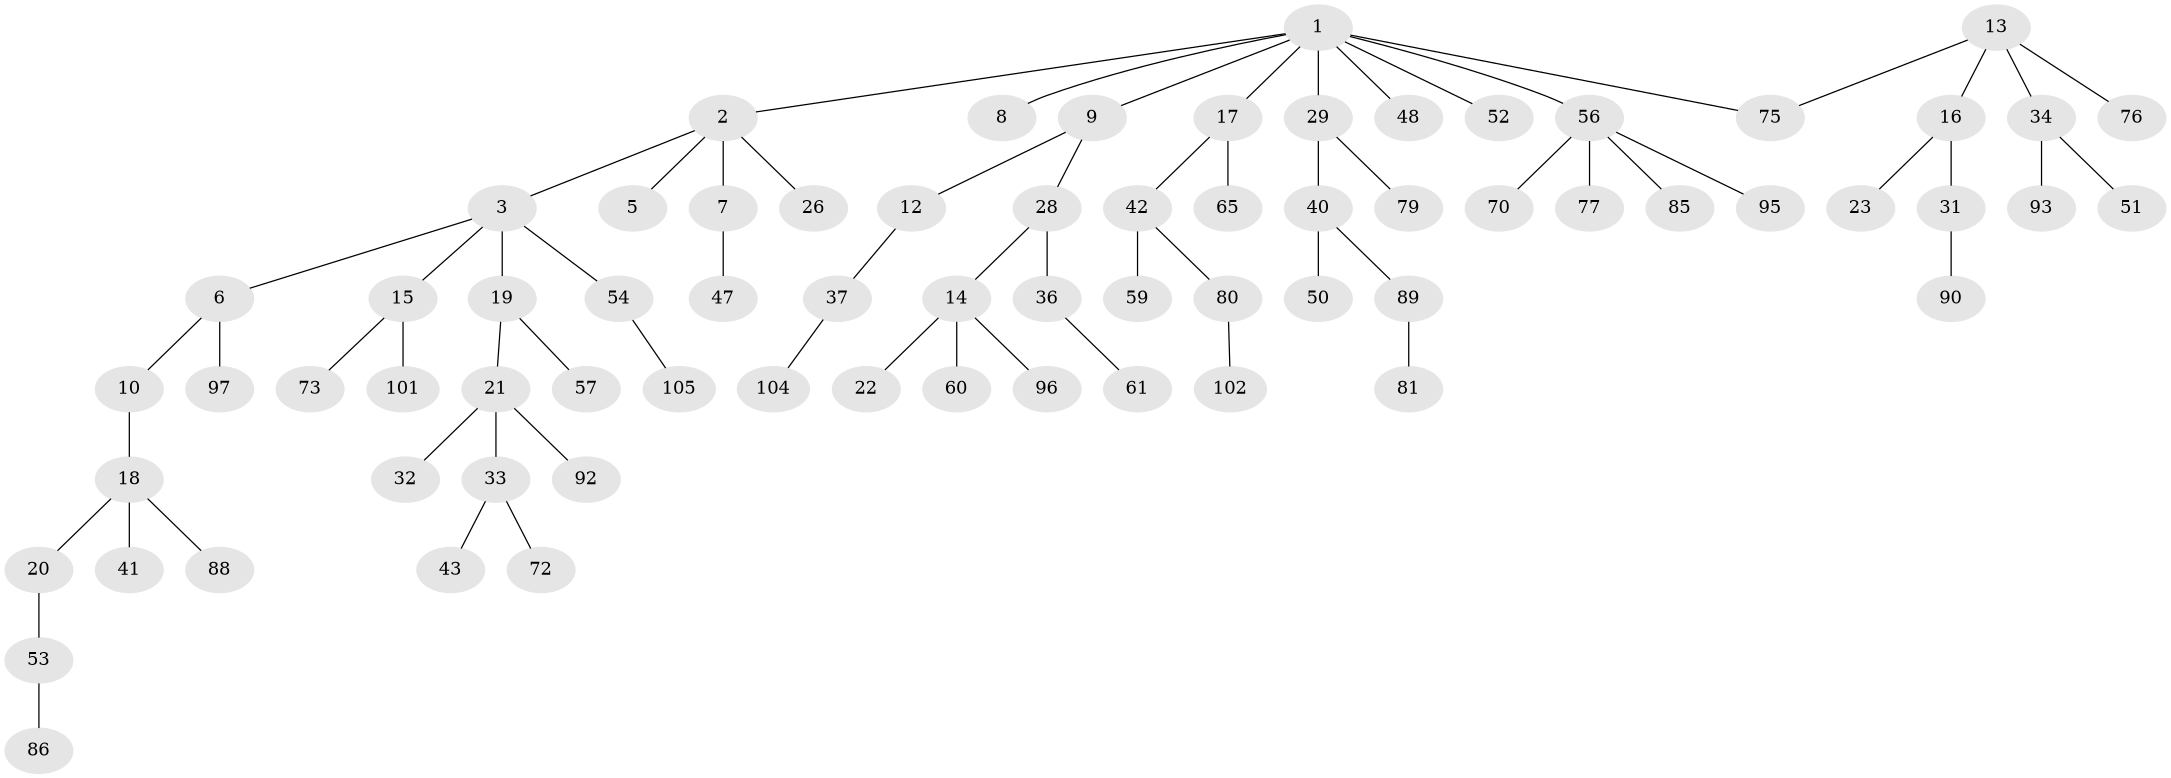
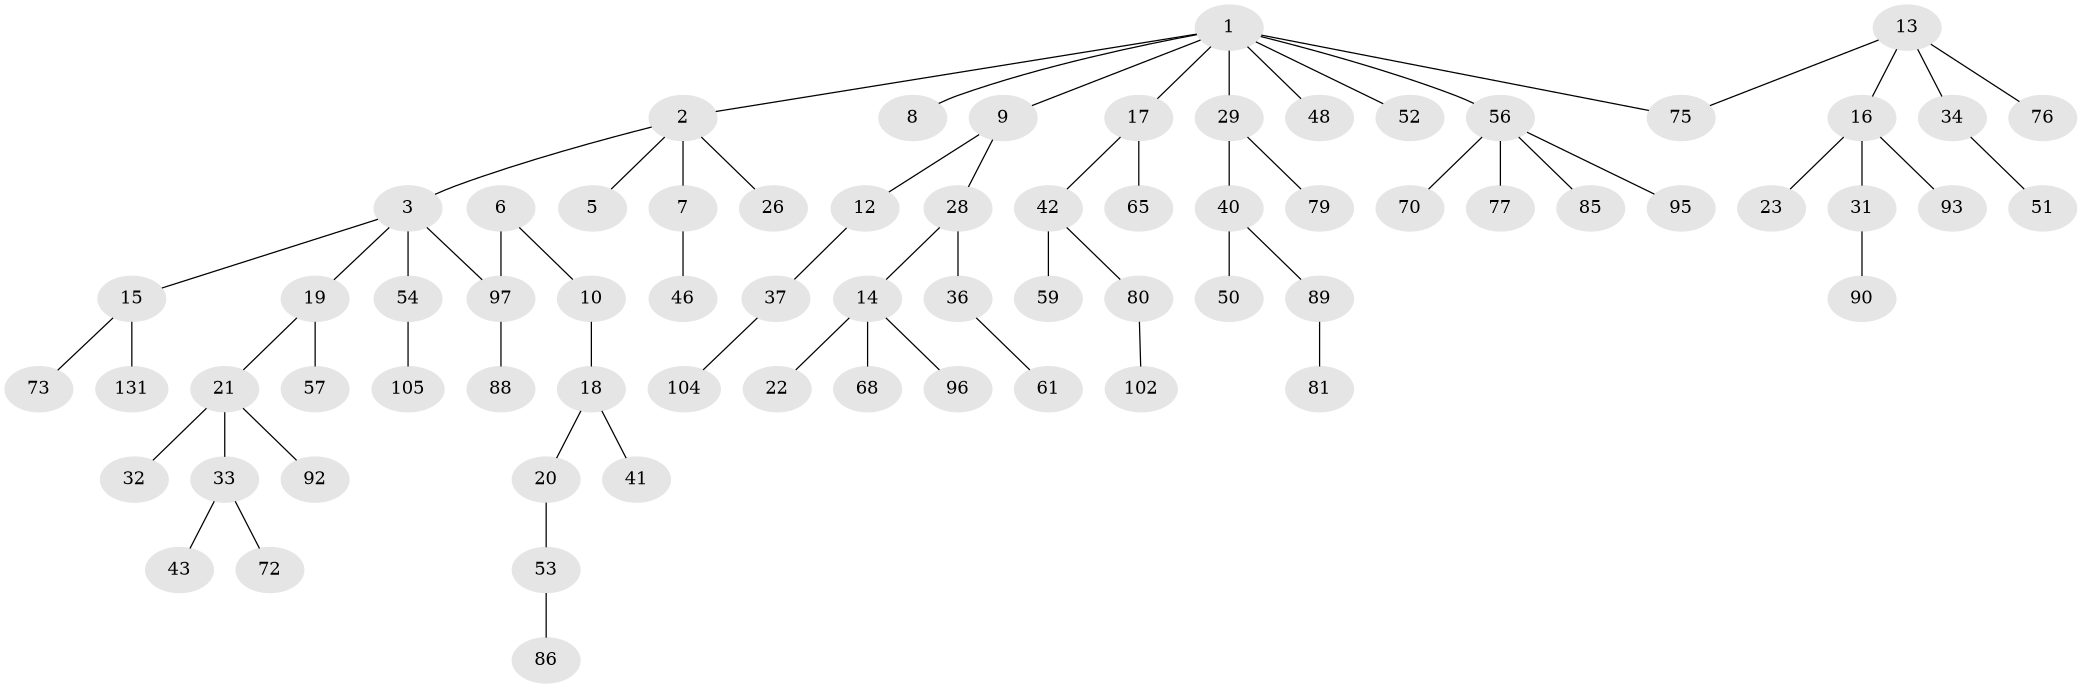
edge "34" -- "93": now "16" -- "93"
edge "3" -- "6": now "3" -- "97"
node "47": label "47" -> "46"
node "101": label "101" -> "131"
node "60": label "60" -> "68"
edge "18" -- "88": now "97" -- "88"
